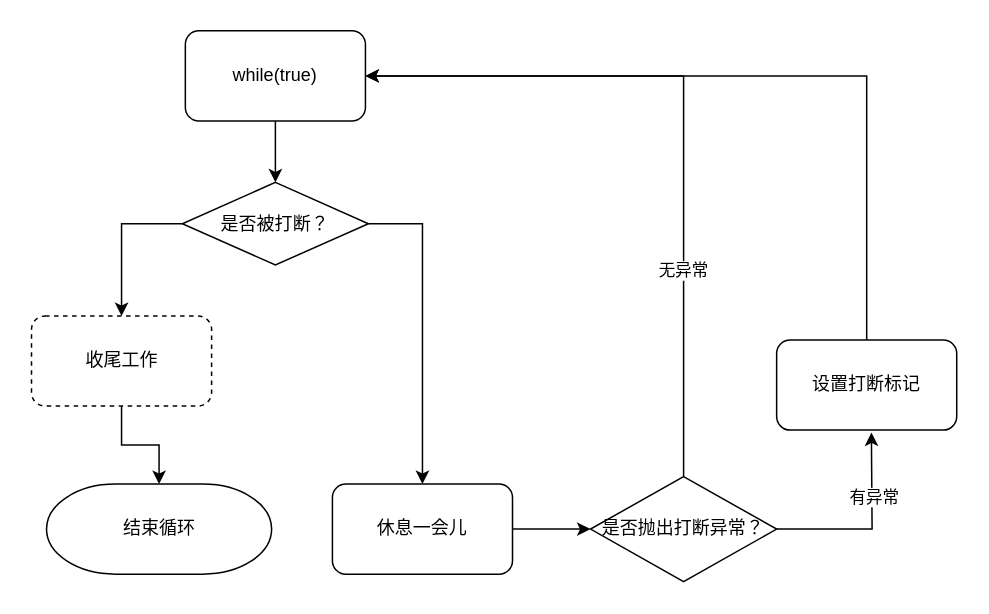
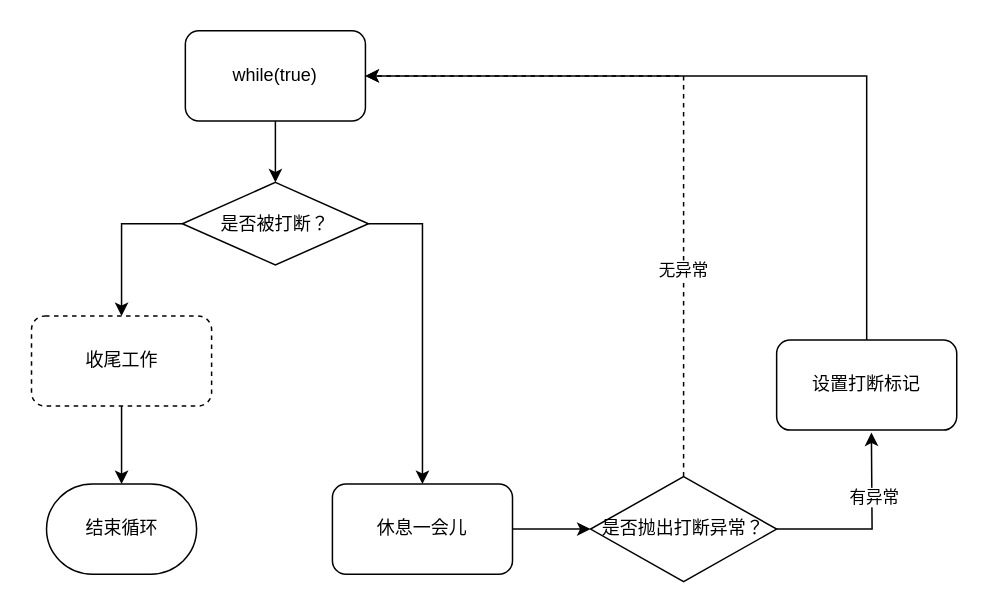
edge "是否抛出打断异常？" -> "while(true)": style solid -> dashed
node "结束循环": size 225x90 -> 150x90
